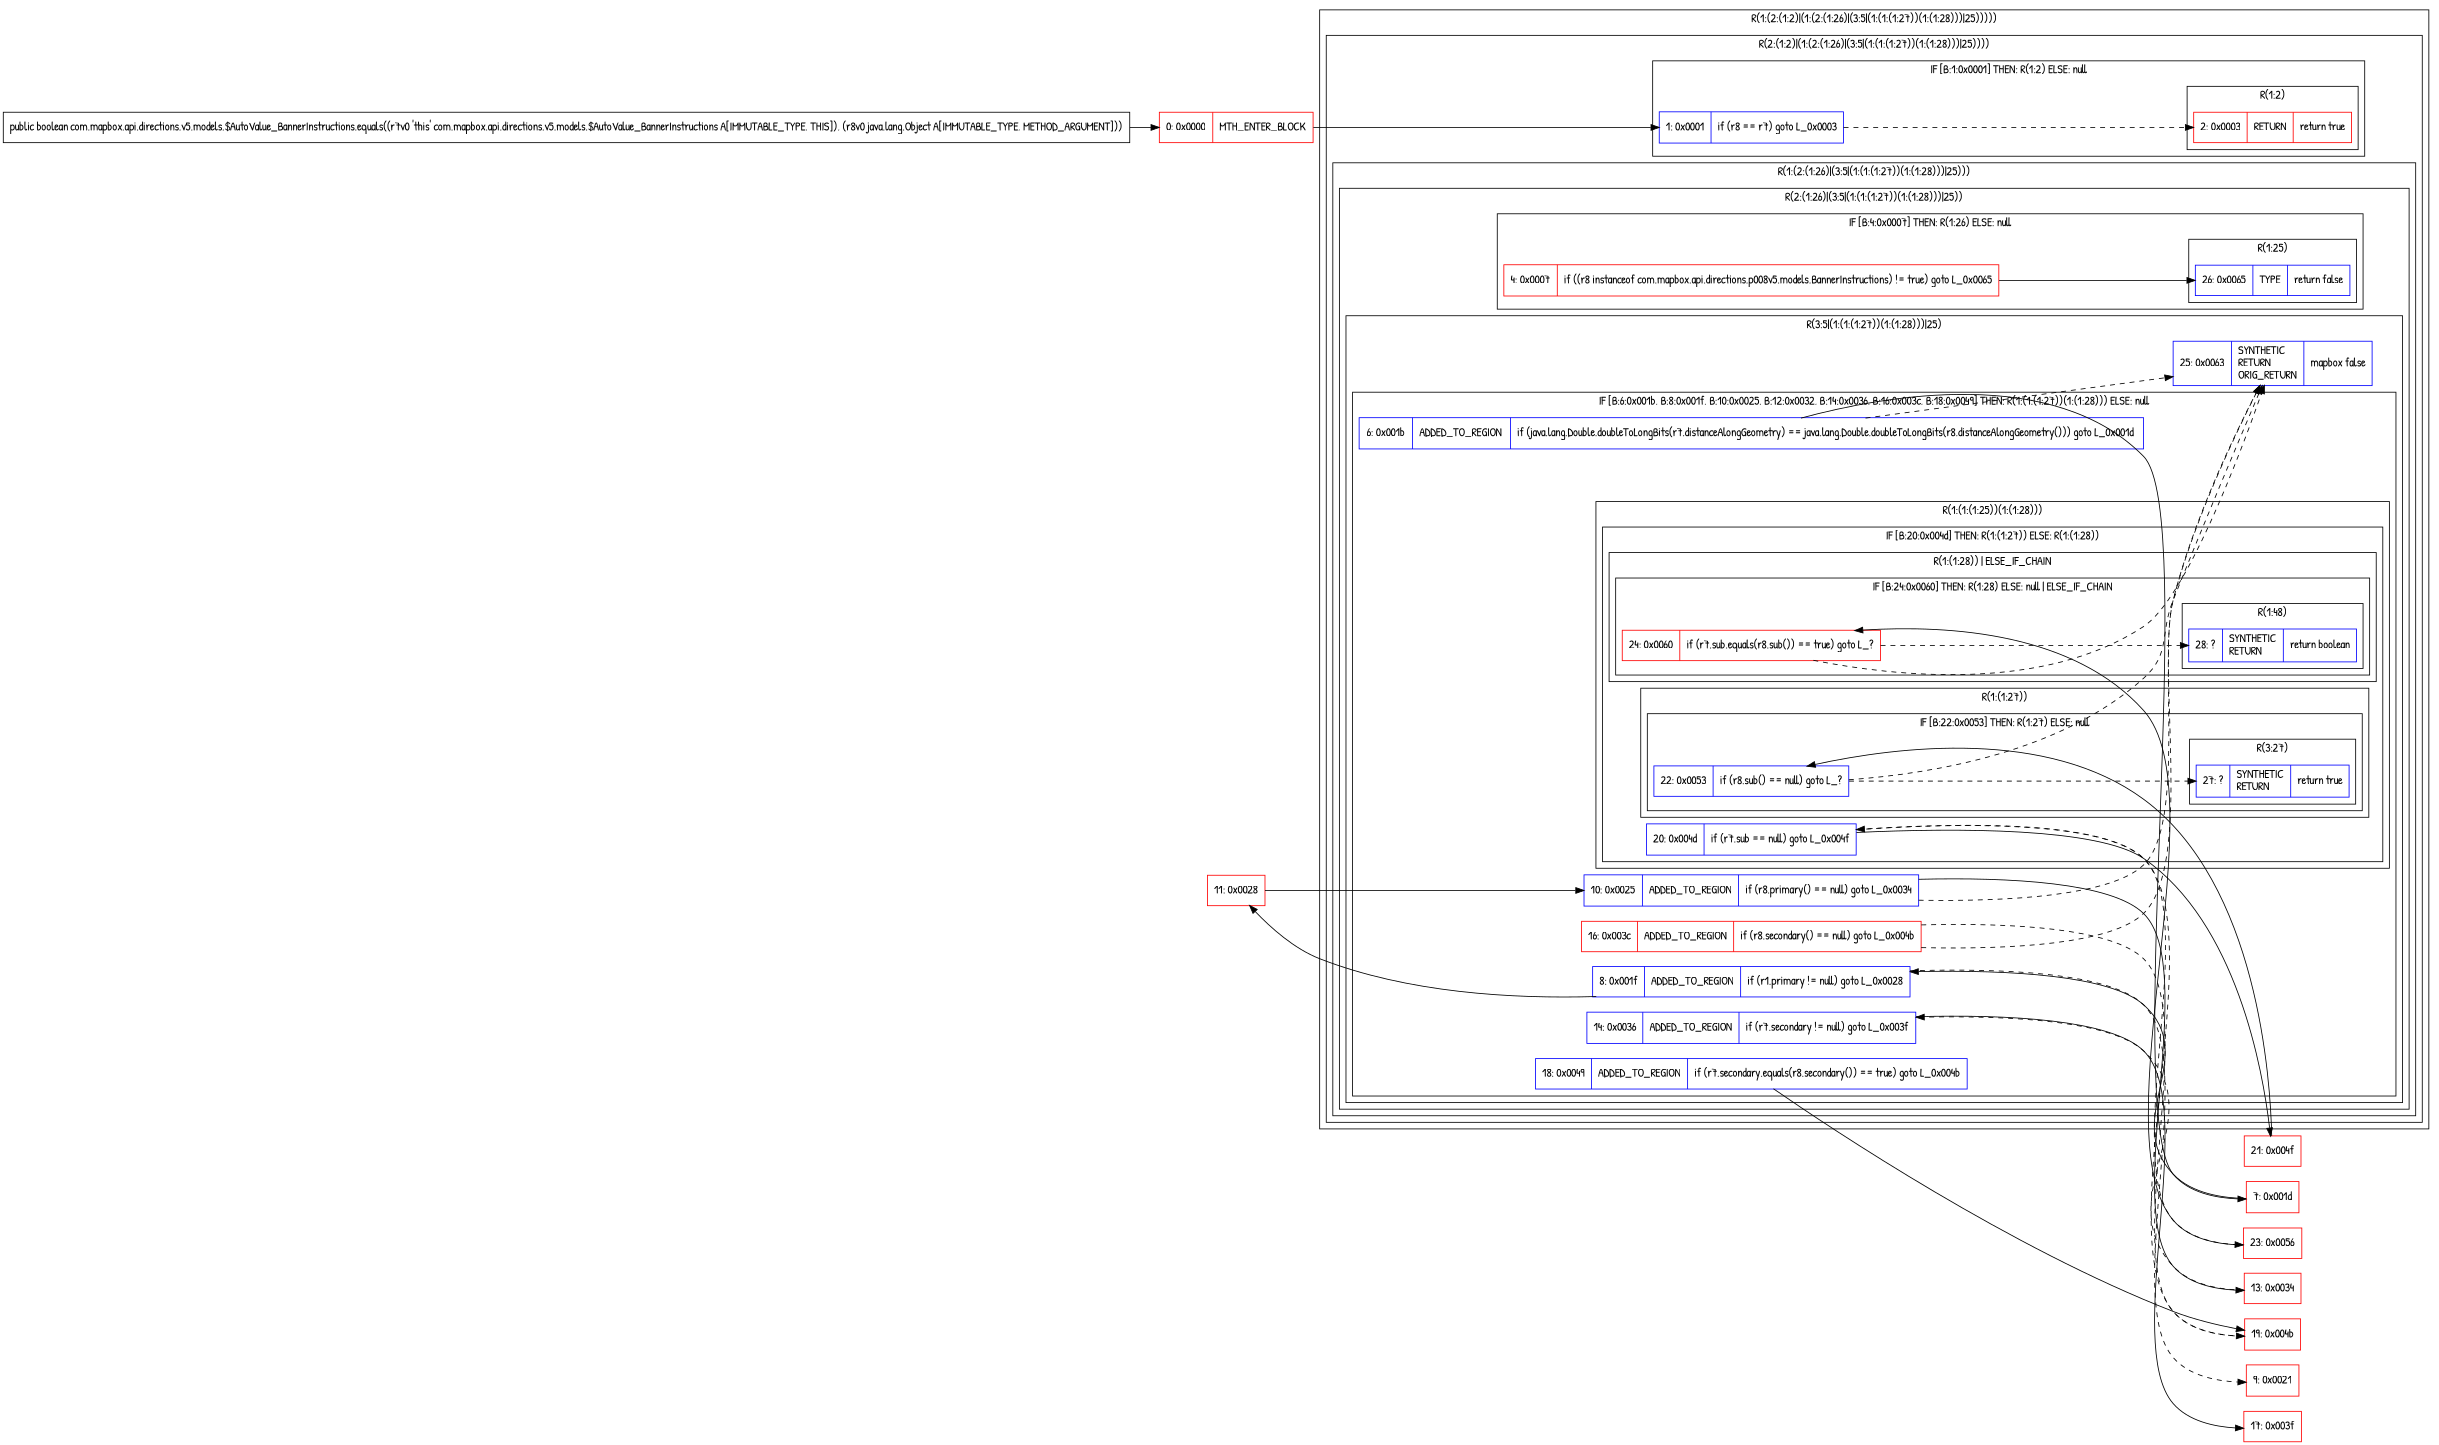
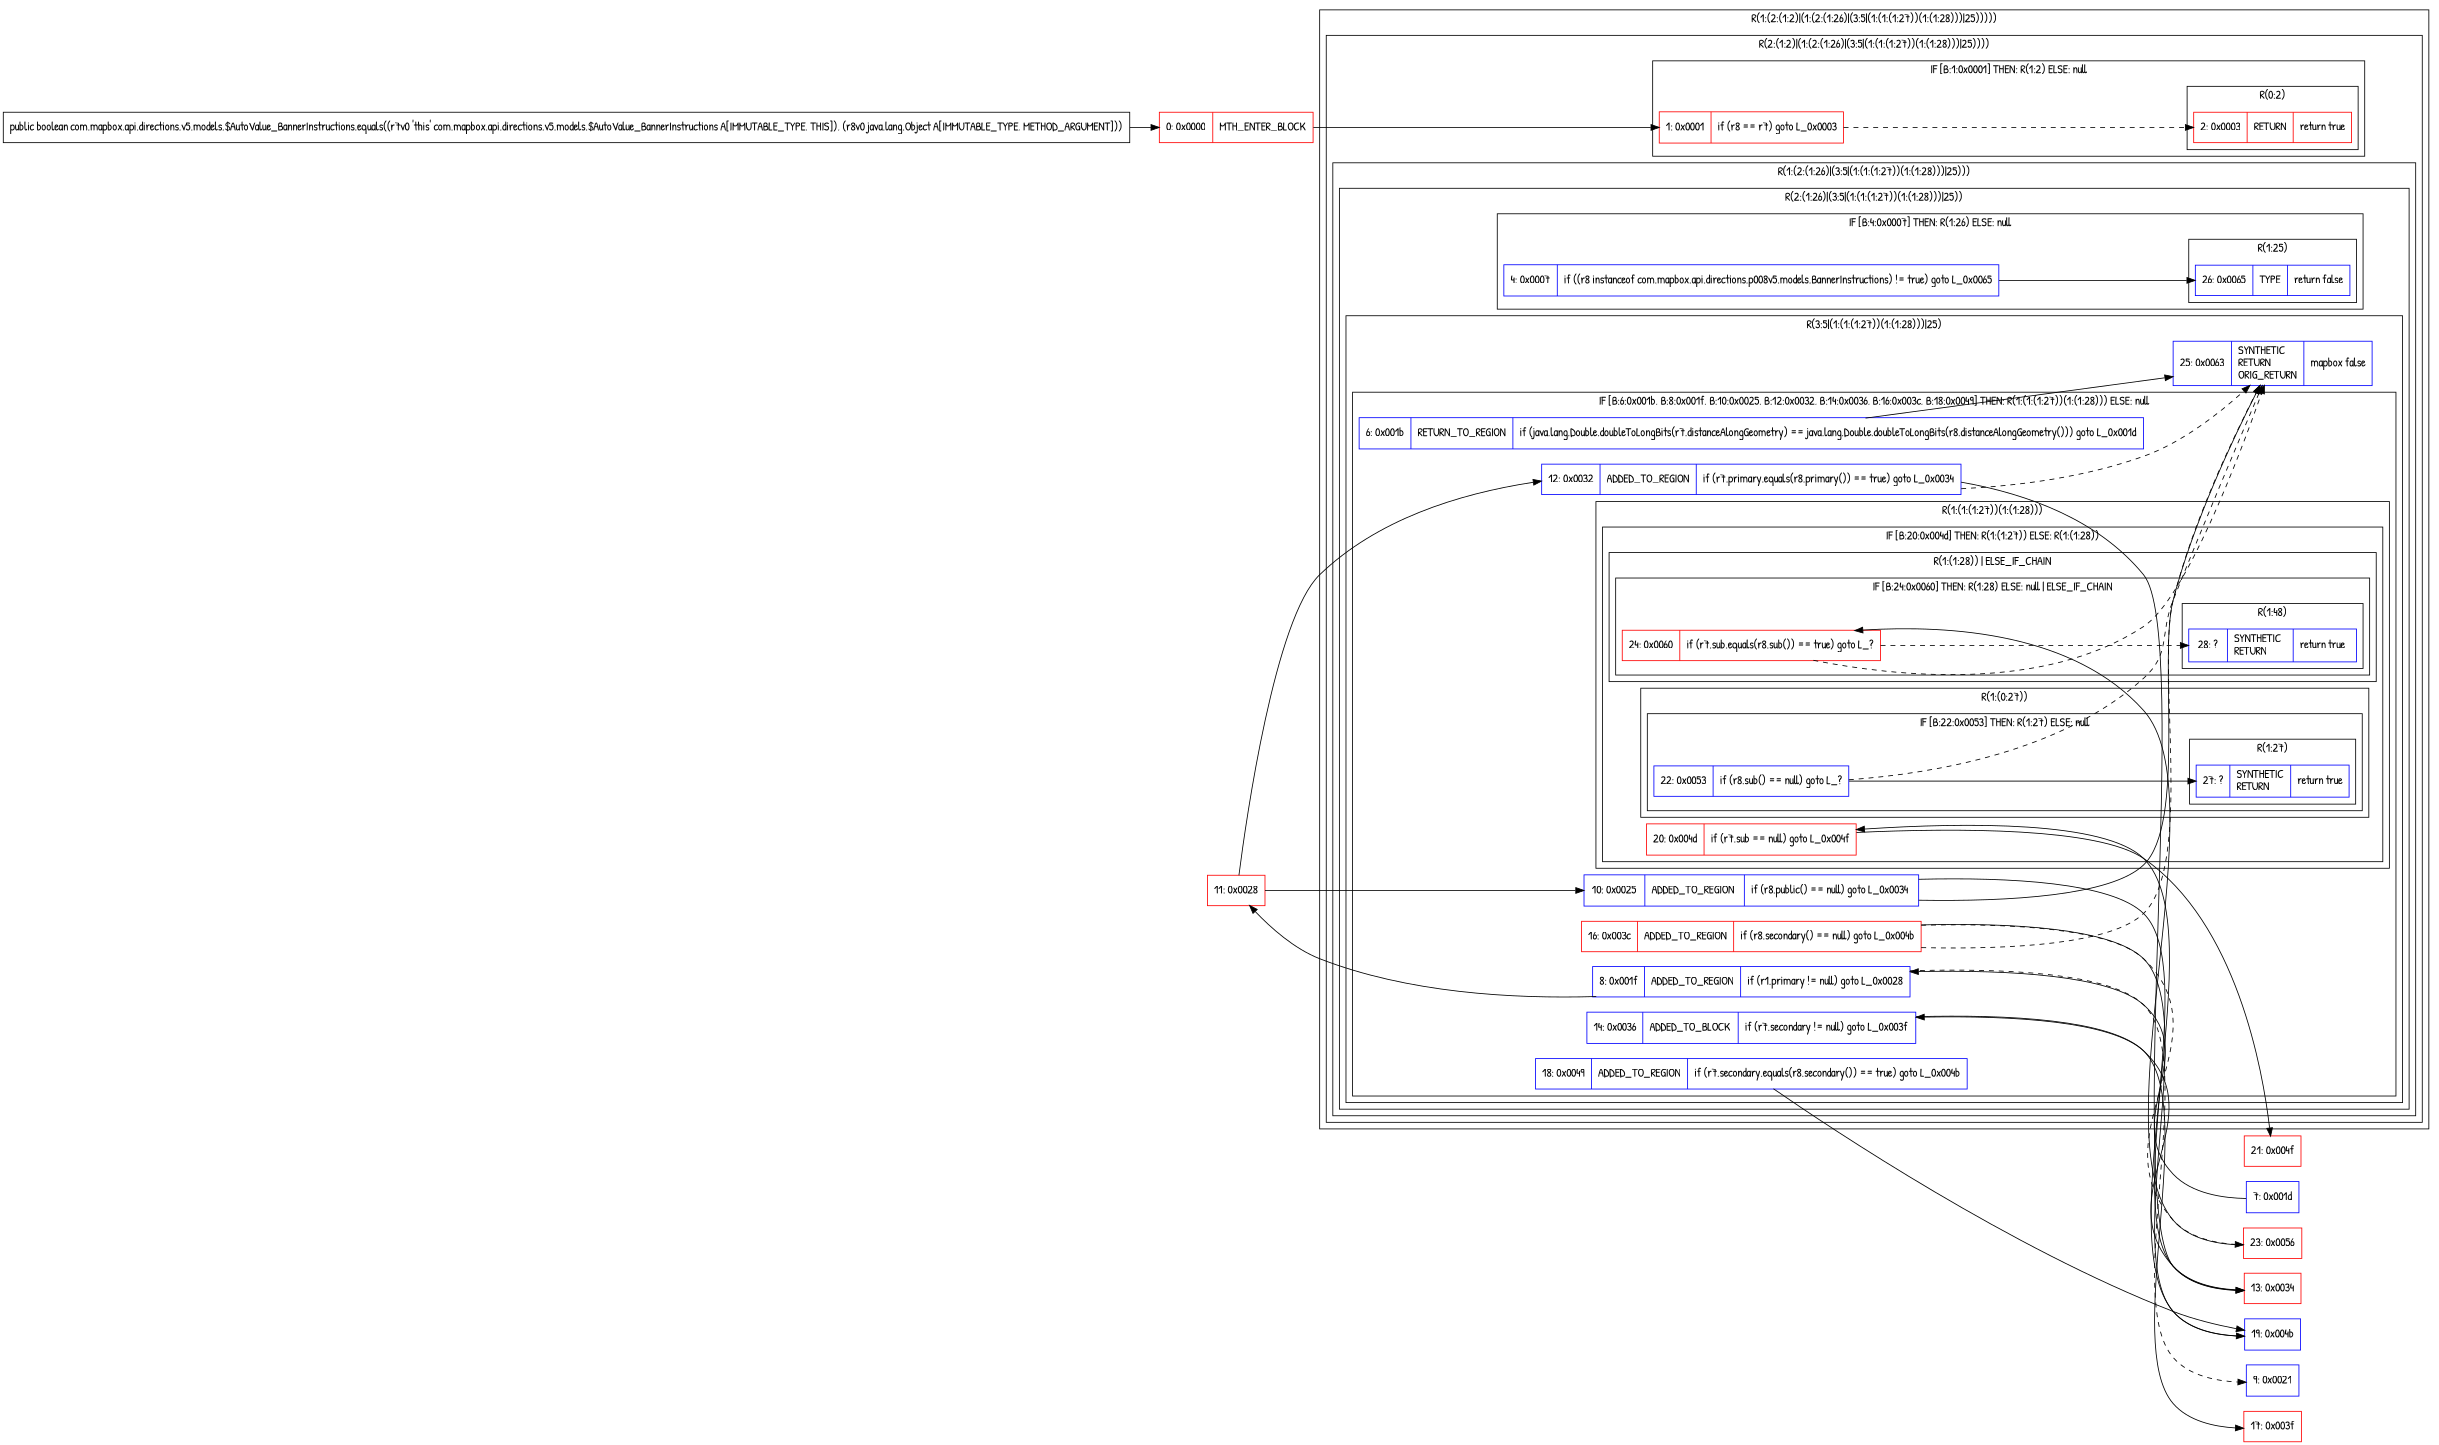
cluster "R(1:2)": label "R(1:2)" -> "R(0:2)"
node "1: 0x0001": color blue -> red
node "4: 0x0007": color red -> blue
edge "6: 0x001b" -> "25: 0x0063": style dashed -> solid
node "6: 0x001b": text "ADDED_TO_REGION" -> "RETURN_TO_REGION"
node "12: 0x0032": added
cluster "R(1:(1:(1:25))(1:(1:28)))": label "R(1:(1:(1:25))(1:(1:28)))" -> "R(1:(1:(1:27))(1:(1:28)))"
node "28: ?": text "return boolean" -> "return true"
cluster "R(1:(1:27))": label "R(1:(1:27))" -> "R(1:(0:27))"
edge "6: 0x001b" -> "7: 0x001d": removed
cluster "R(3:27)": label "R(3:27)" -> "R(1:27)"
edge "22: 0x0053" -> "27: ?": style dashed -> solid
edge "21: 0x004f" -> "22: 0x0053": removed
node "20: 0x004d": color blue -> red
edge "10: 0x0025" -> "25: 0x0063": style dashed -> solid
node "10: 0x0025": text "if (r8.primary() == null) goto L_0x0034" -> "if (r8.public() == null) goto L_0x0034"
edge "20: 0x004d" -> "23: 0x0056": now "16: 0x003c" -> "23: 0x0056"
edge "16: 0x003c" -> "19: 0x004b": style dashed -> solid
edge "19: 0x004b" -> "20: 0x004d": style dashed -> solid
node "14: 0x0036": text "ADDED_TO_REGION" -> "ADDED_TO_BLOCK"
edge "13: 0x0034" -> "14: 0x0036": style dashed -> solid
node "7: 0x001d": color red -> blue
node "19: 0x004b": color red -> blue
node "9: 0x0021": color red -> blue
